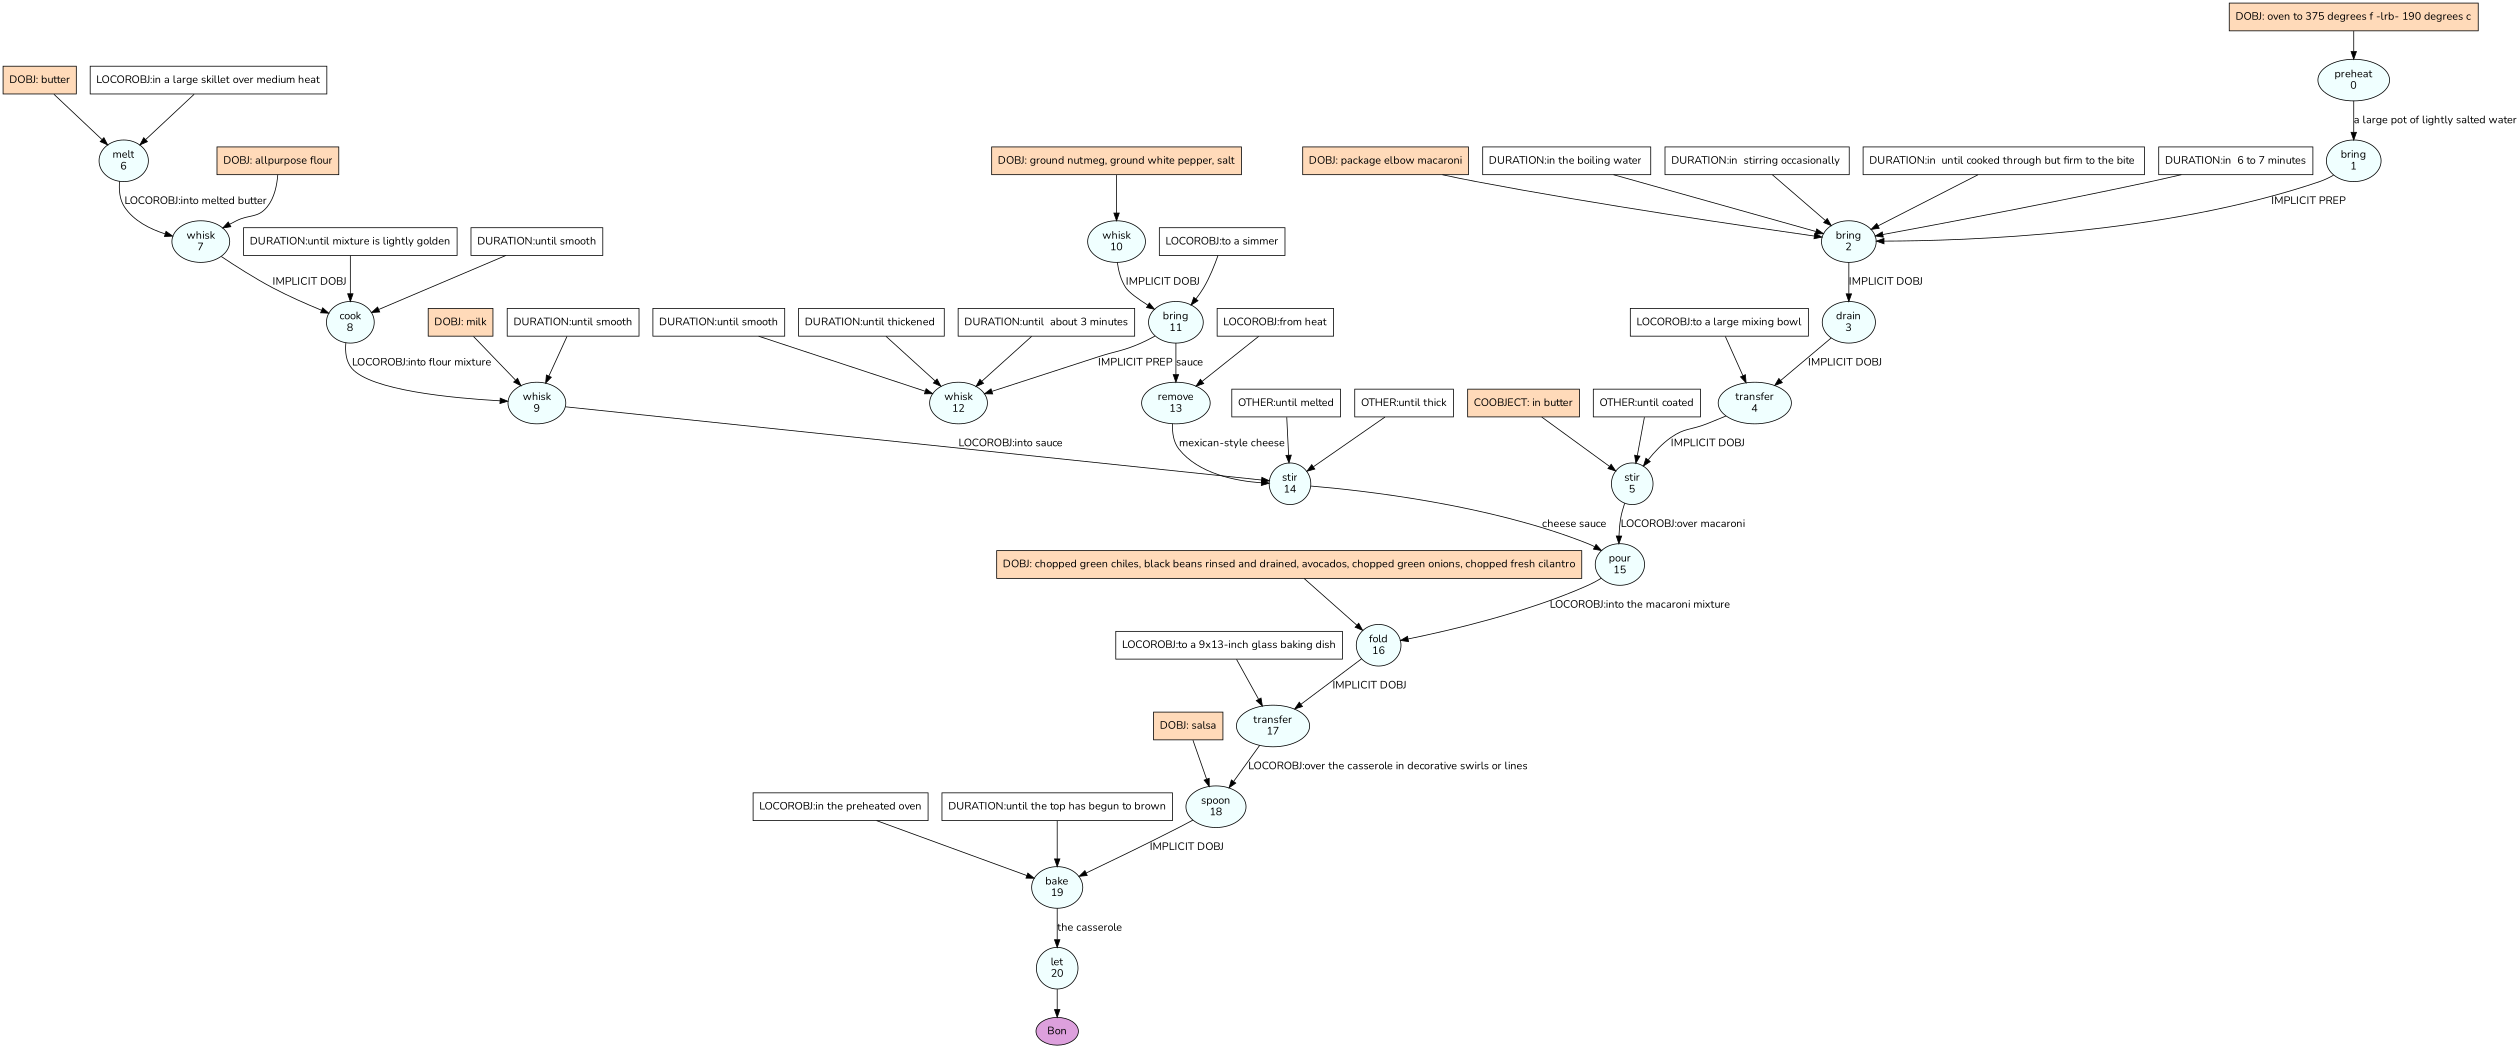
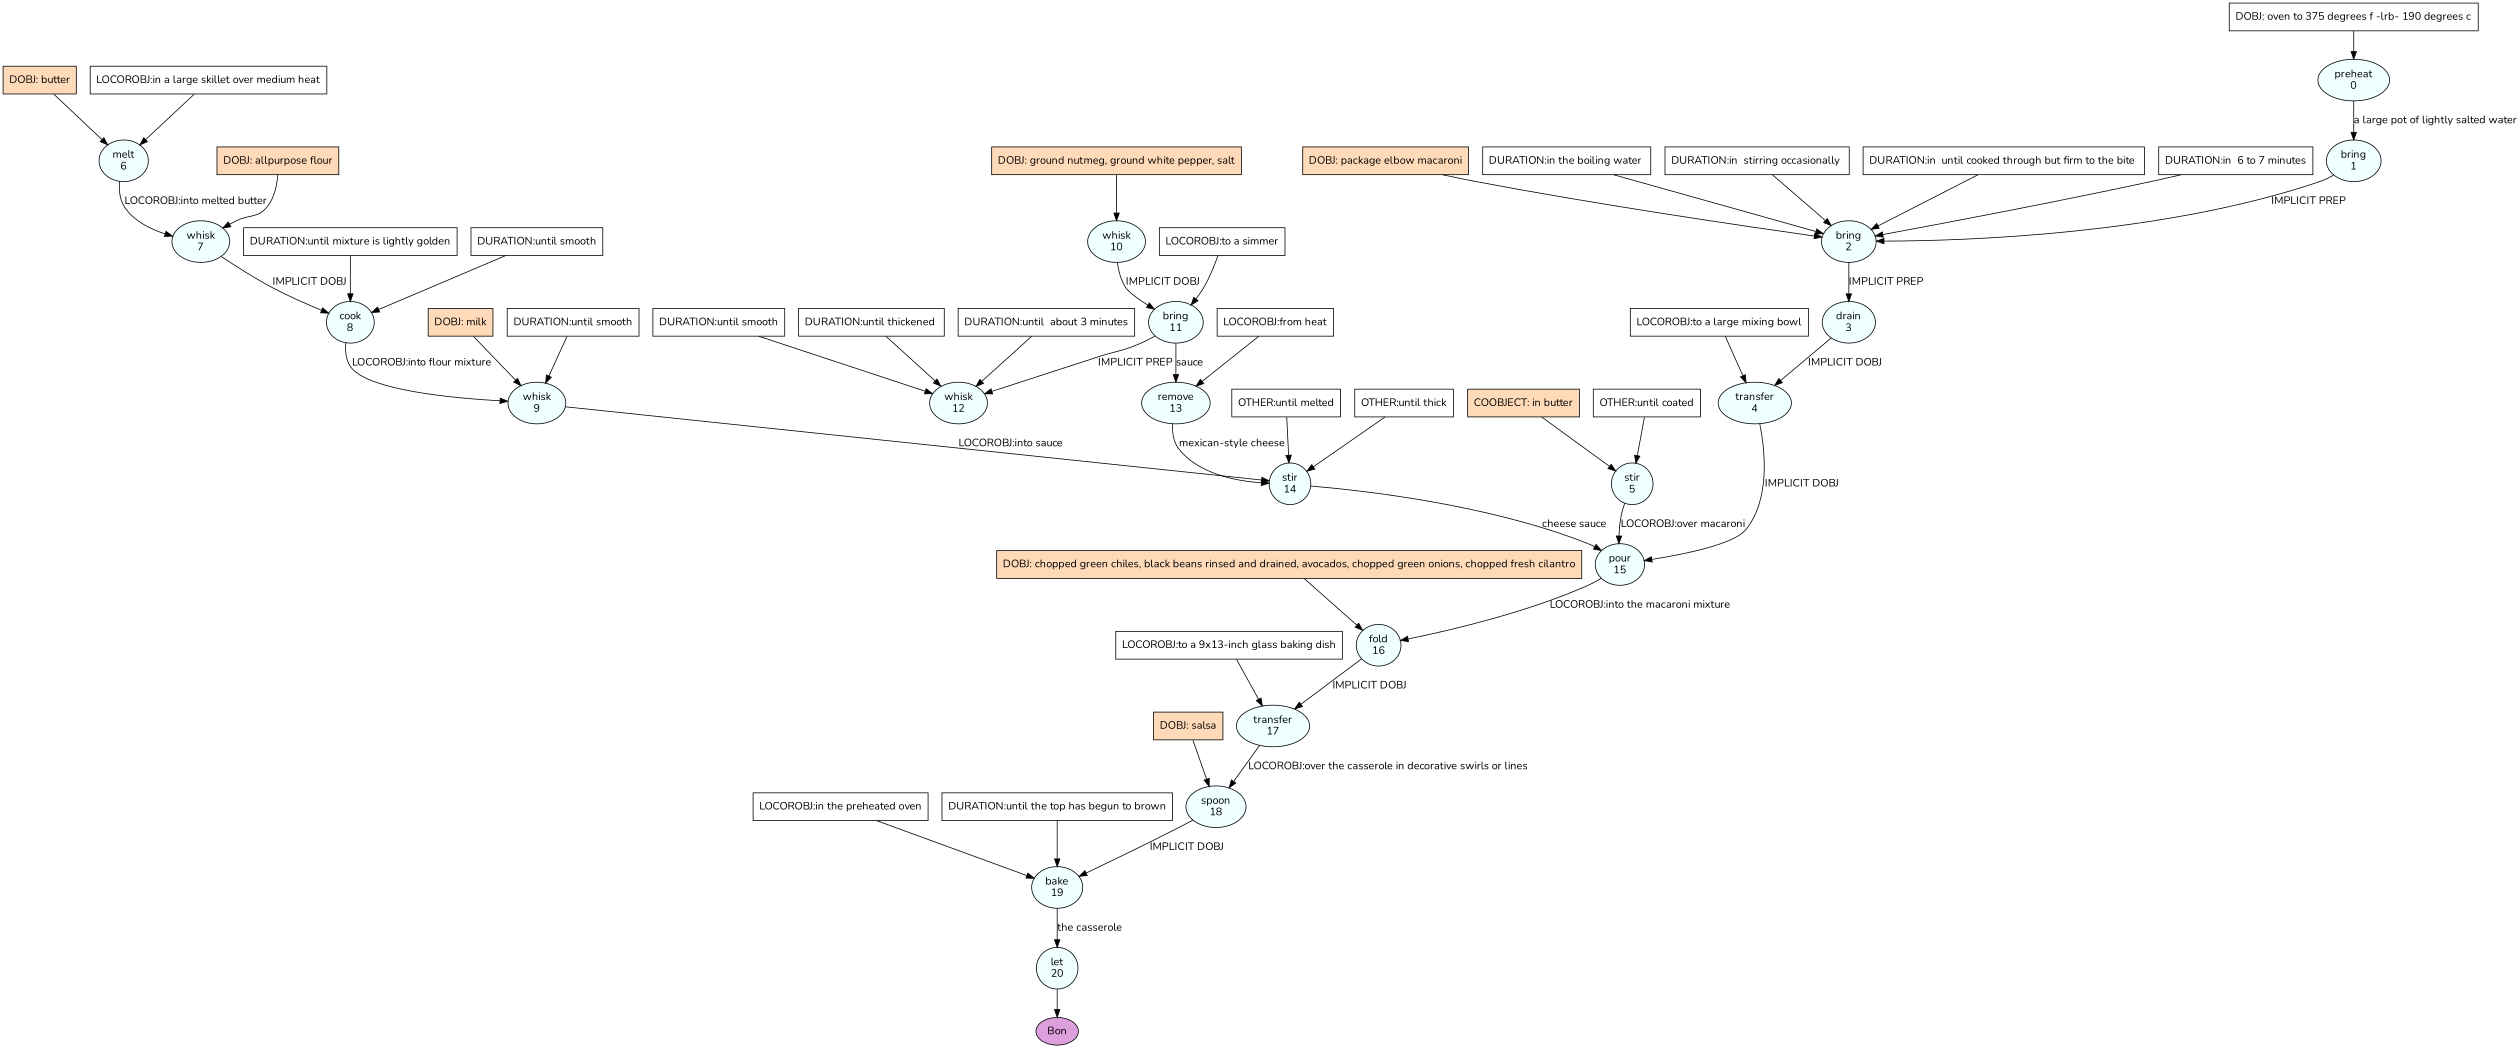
node "DOBJ: oven to 375 degrees f -lrb- 190 degrees c": fillcolor peachpuff -> white
edge "bring 2" -> "drain 3": label "IMPLICIT DOBJ" -> "IMPLICIT PREP"
edge "transfer 4" -> "stir 5": now "transfer 4" -> "pour 15"
